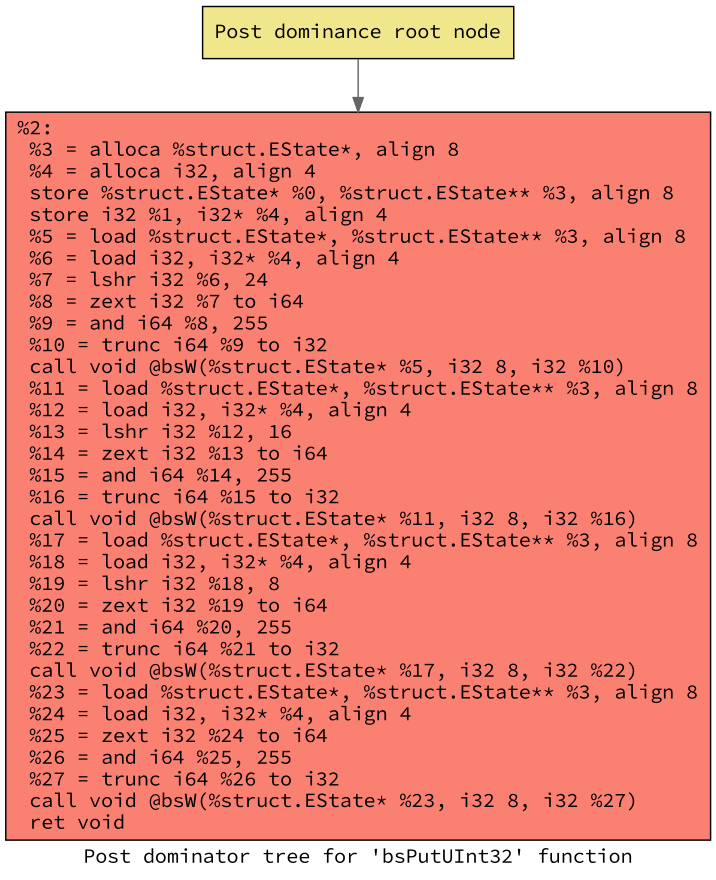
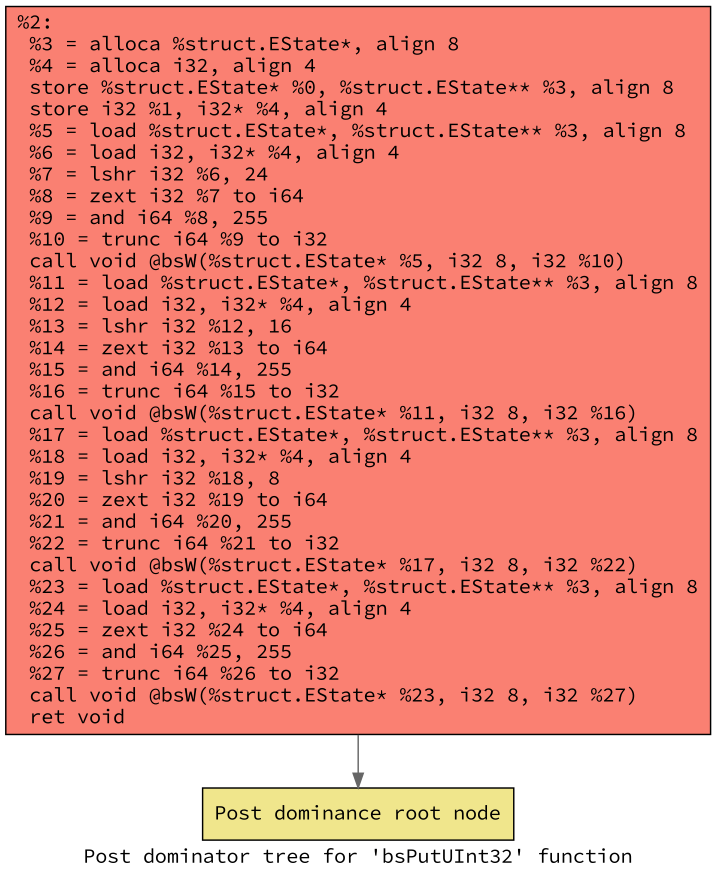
edge "Post dominance root node" -> "%2:": reversed
